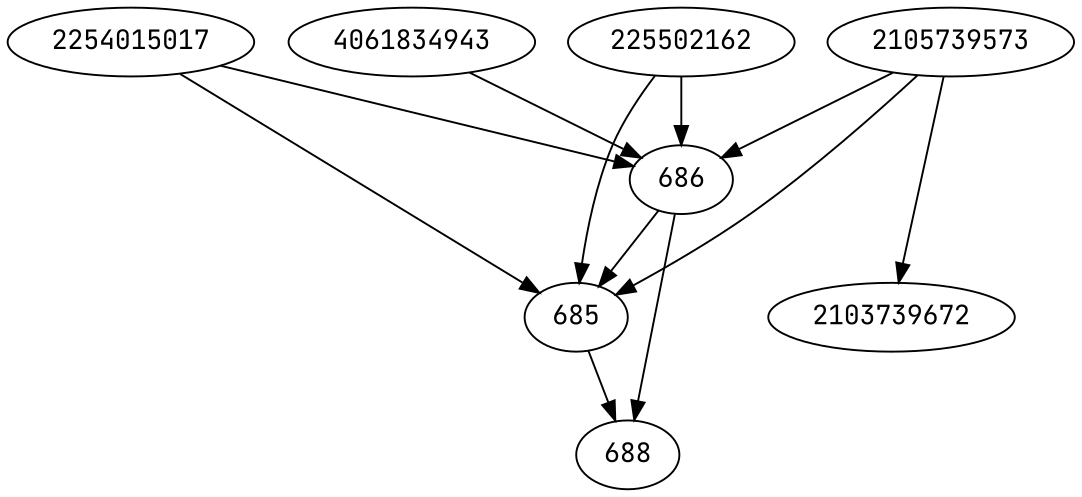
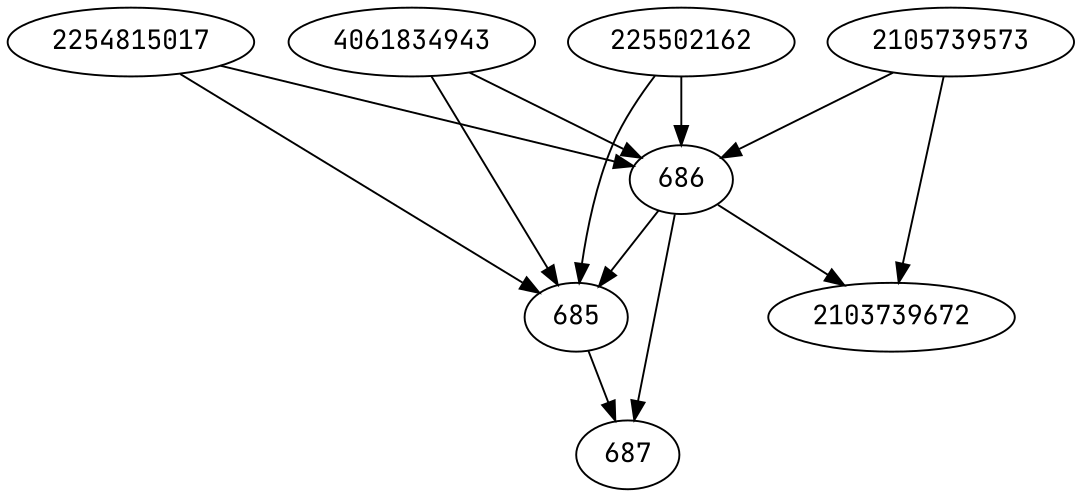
node "2254015017": label "2254015017" -> "2254815017"
edge "2105739573" -> "685": now "4061834943" -> "685"
edge "686" -> "2103739672": added
node "688": label "688" -> "687"
